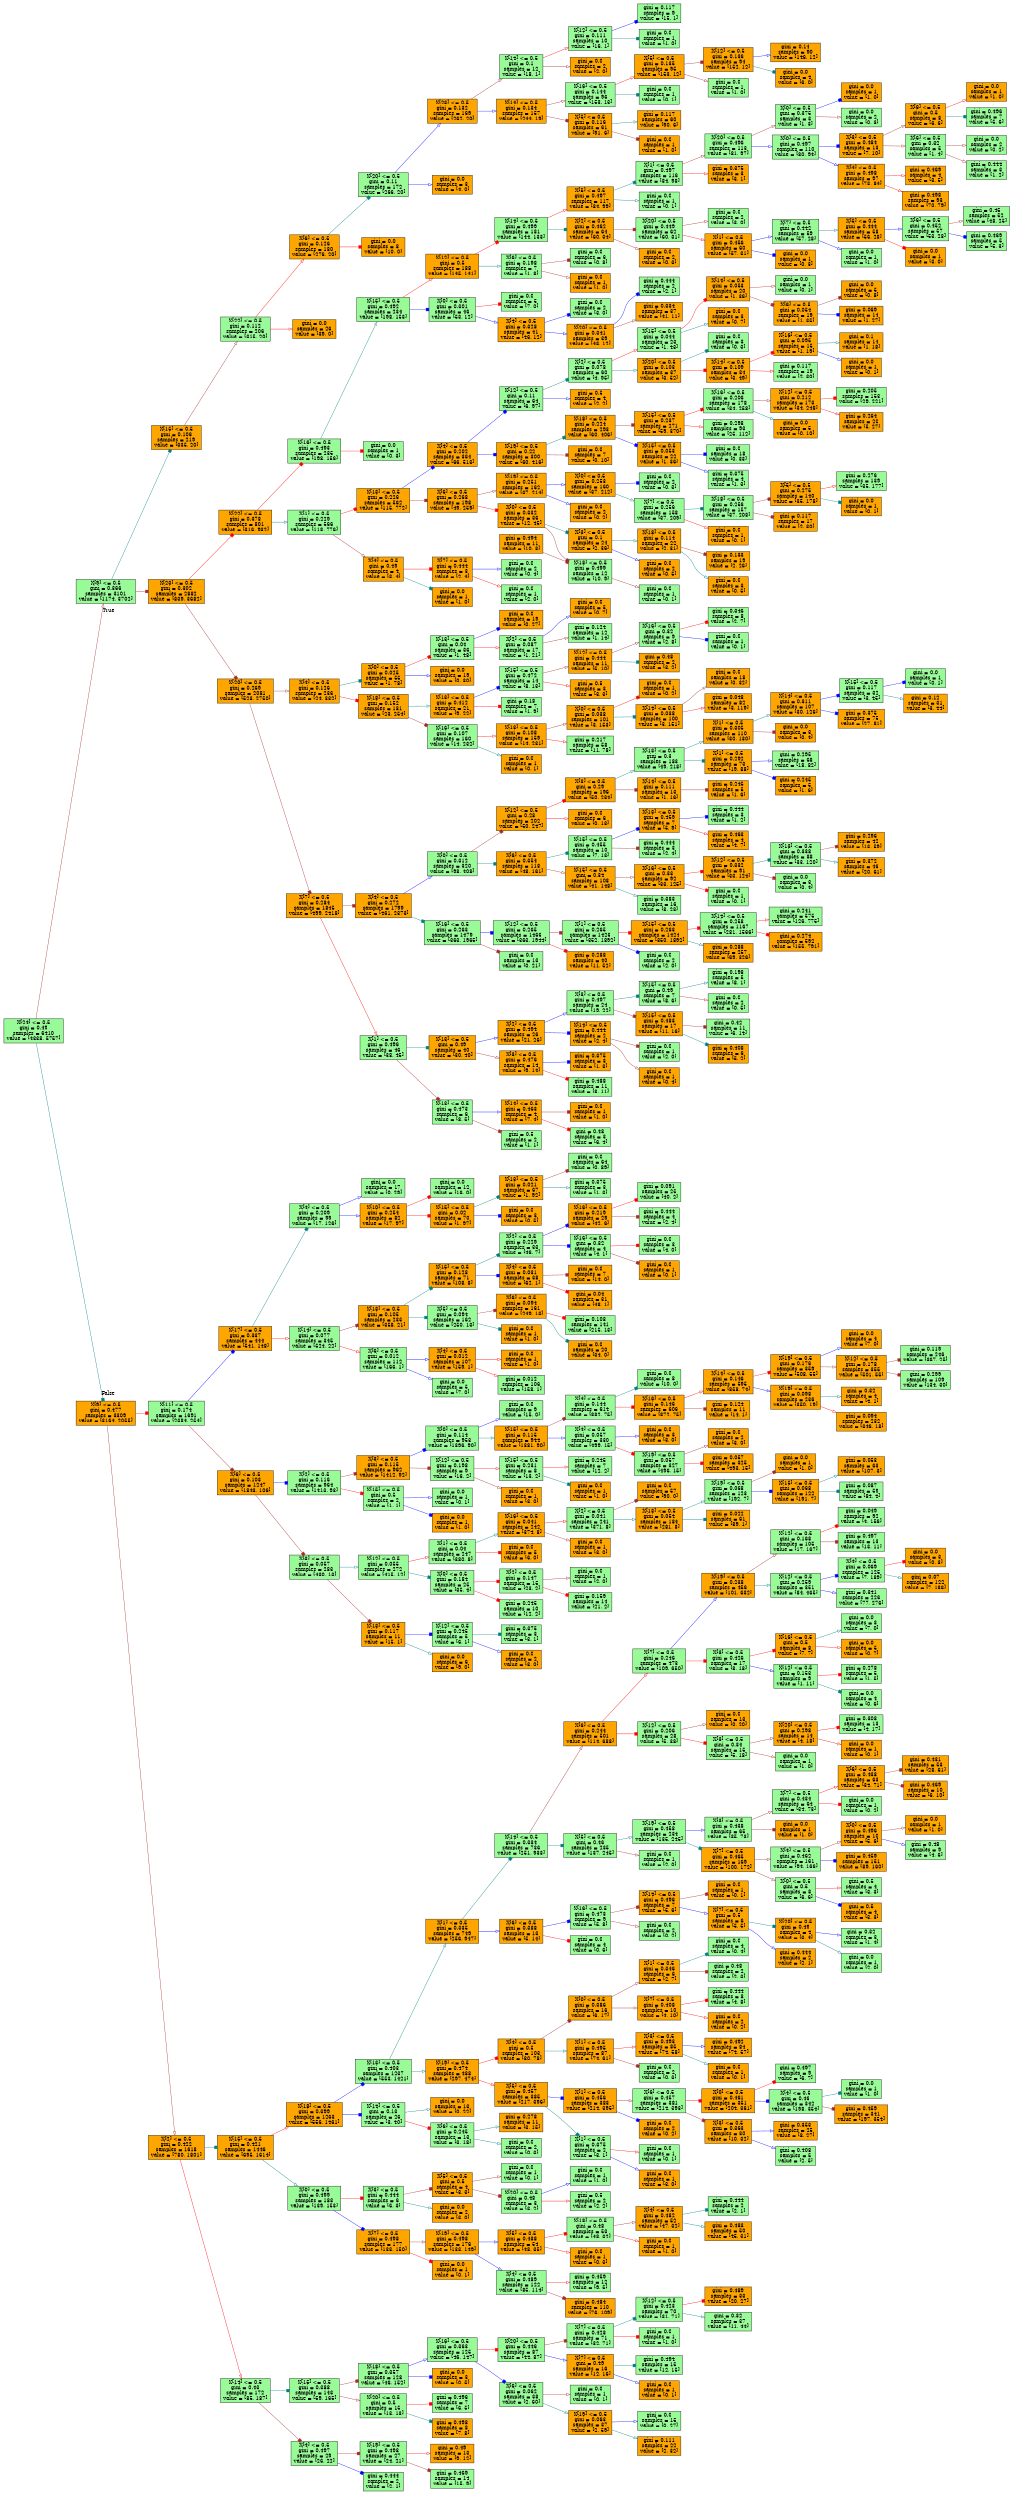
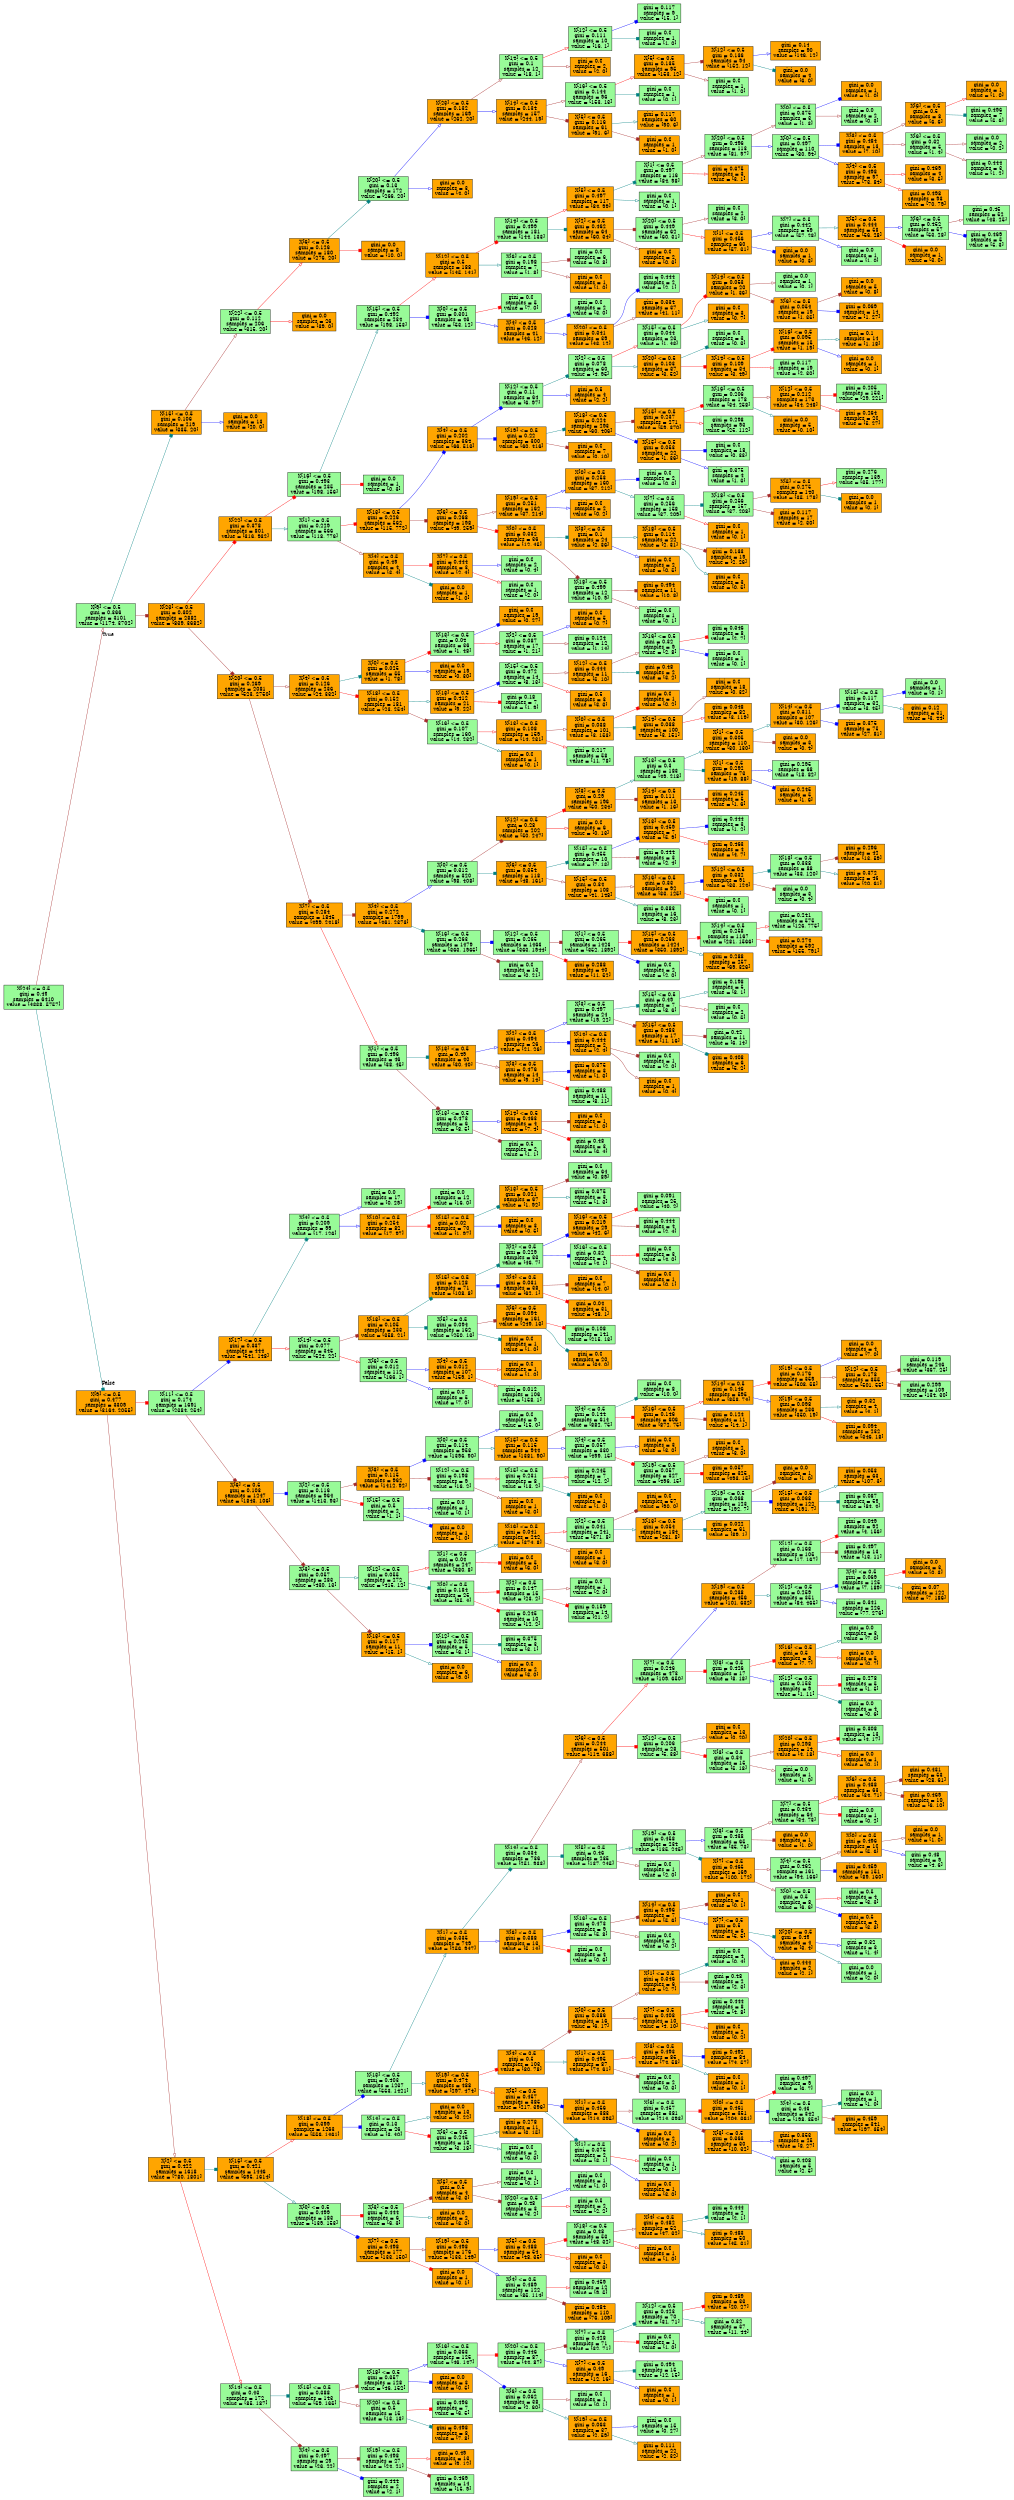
node "X[20] <= 0.5 gini = 0.11 samples = 172 value = [266, 20]": label "X[20] <= 0.5 gini = 0.11 samples = 172 value = [266, 20]" -> "X[20] <= 0.5 gini = 0.13 samples = 172 value = [266, 20]"
node "gini = 0.0 samples = 13 value = [20, 0]": added
edge "gini = 0.494 samples = 11 value = [10, 8]" -> "X[18] <= 0.5 gini = 0.499 samples = 12 value = [10, 9]": reversed
edge "X[16] <= 0.5 gini = 0.33 samples = 92 value = [33, 125]" -> "X[12] <= 0.5 gini = 0.332 samples = 91 value = [33, 124]": color red -> blue
edge "X[3] <= 0.5 gini = 0.493 samples = 85 value = [74, 58]" -> "gini = 0.492 samples = 84 value = [74, 57]": arrowhead onormal -> box
